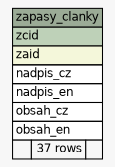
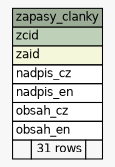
node "zapasy_clanky": text "37 rows" -> "31 rows"
